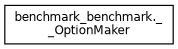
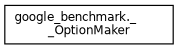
node "benchmark_benchmark._ _OptionMaker": label "benchmark_benchmark._ _OptionMaker" -> "google_benchmark._ _OptionMaker"
